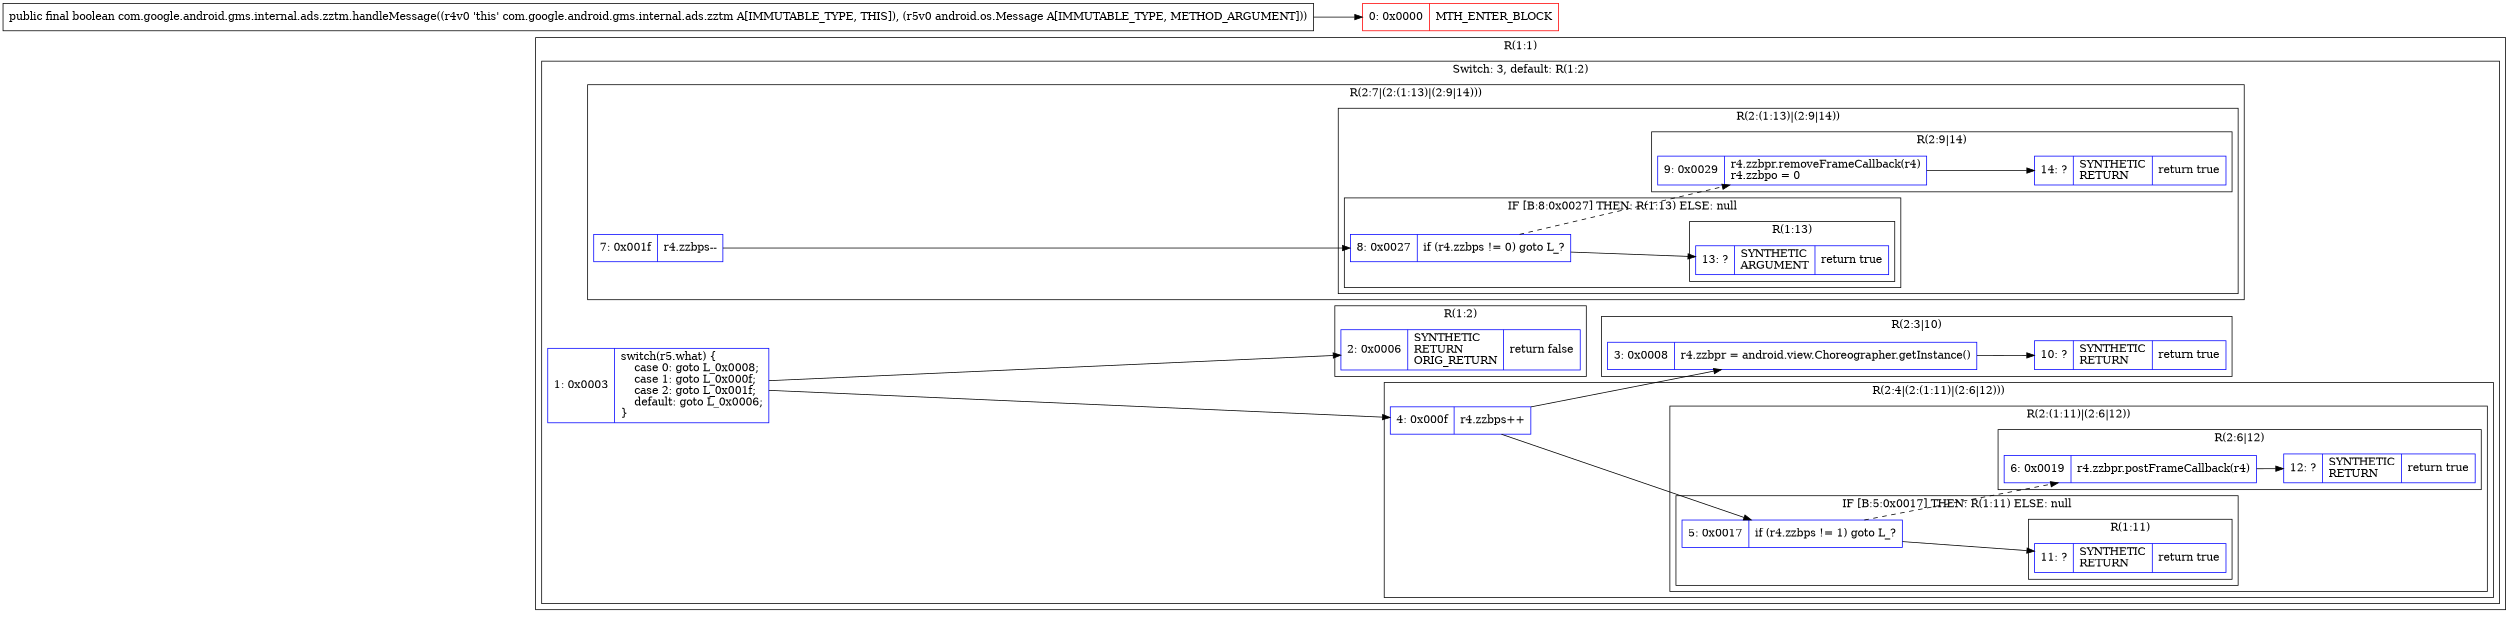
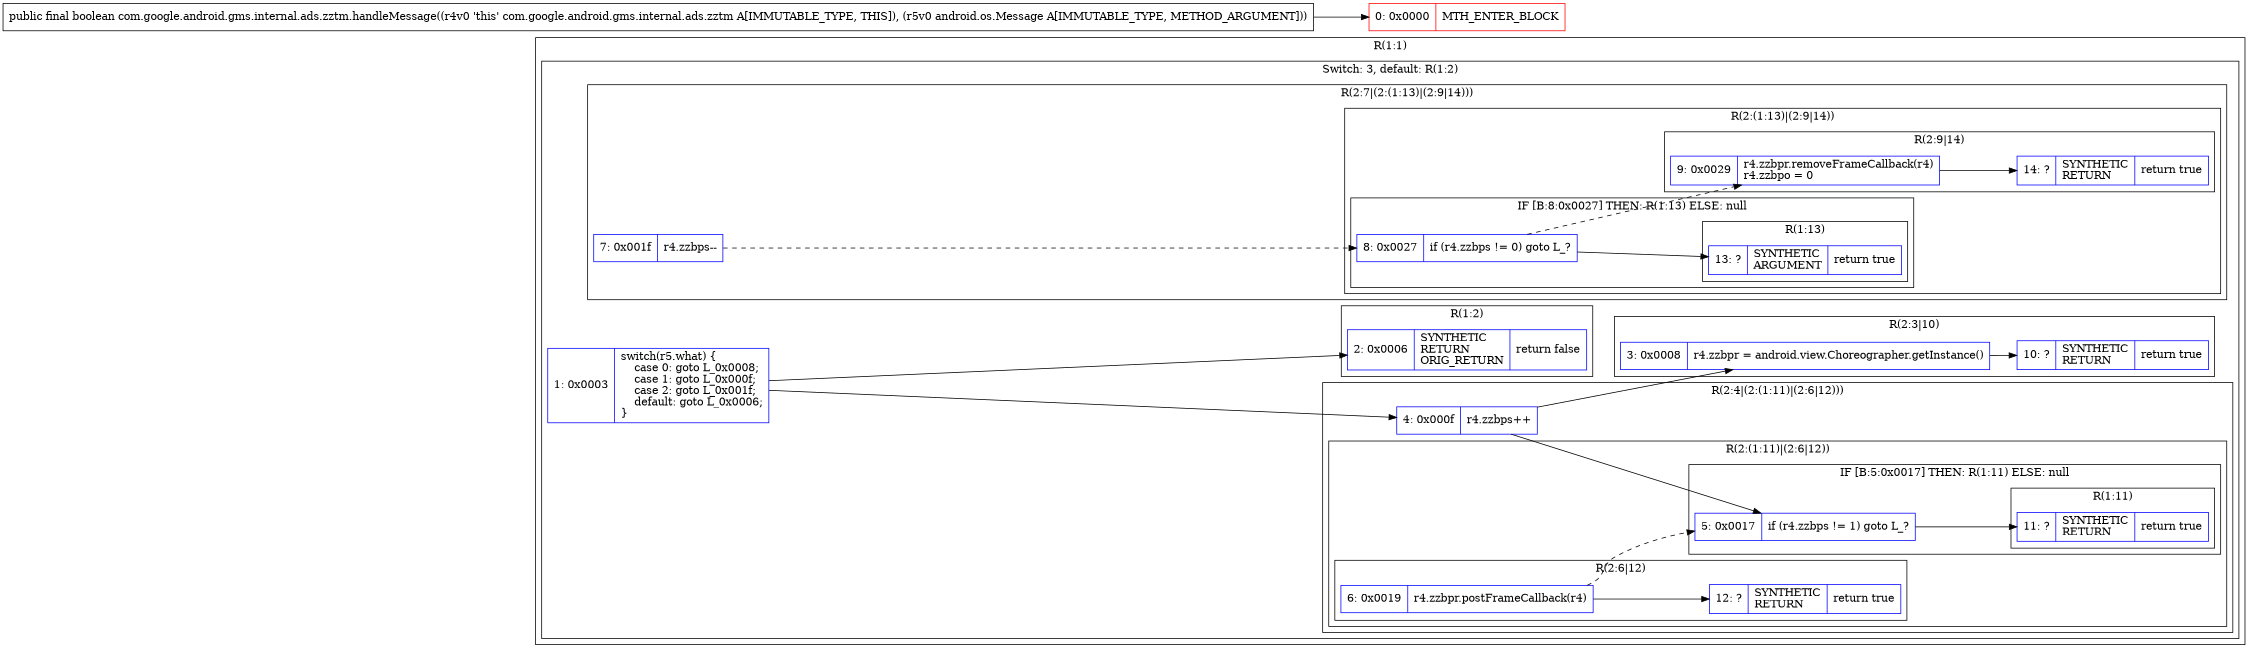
edge "7: 0x001f" -> "8: 0x0027": style solid -> dashed
edge "5: 0x0017" -> "6: 0x0019": reversed
